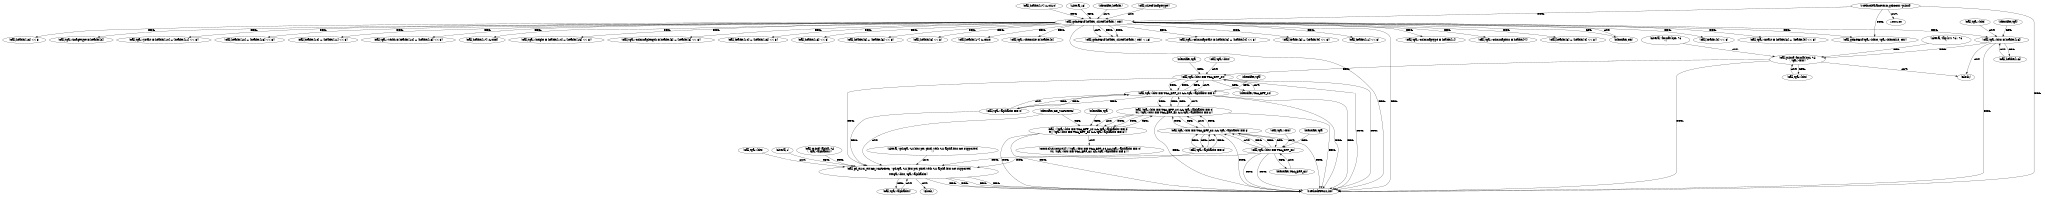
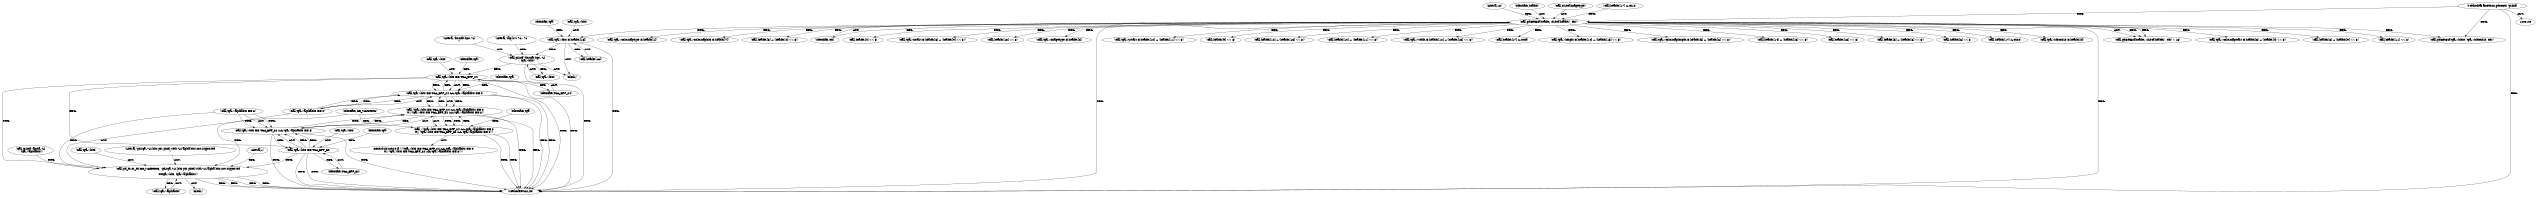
node "(Call,header[9] << 8)": added
edge "(Call,tga->bits == TGA_BPP_24)" -> "(Call,tga->bits == TGA_BPP_32)": added, label "DDG:"
edge "(Call,tga->bits == TGA_BPP_32 && tga->alphabits == 8)" -> "(Call,tga->alphabits == 8)": removed, label "CFG:"
